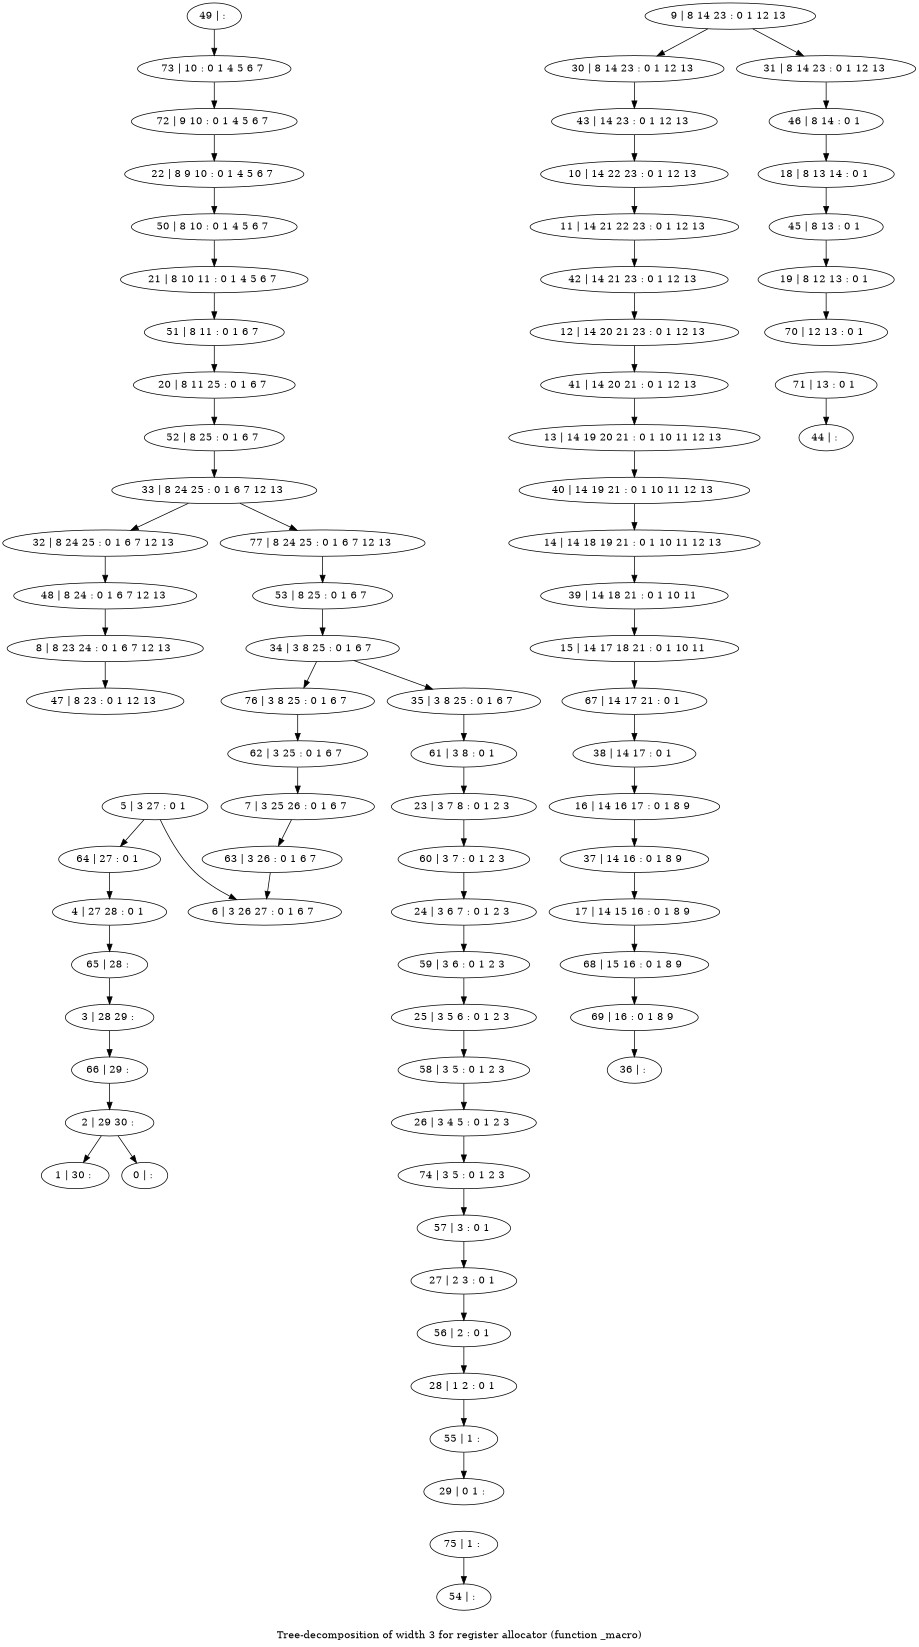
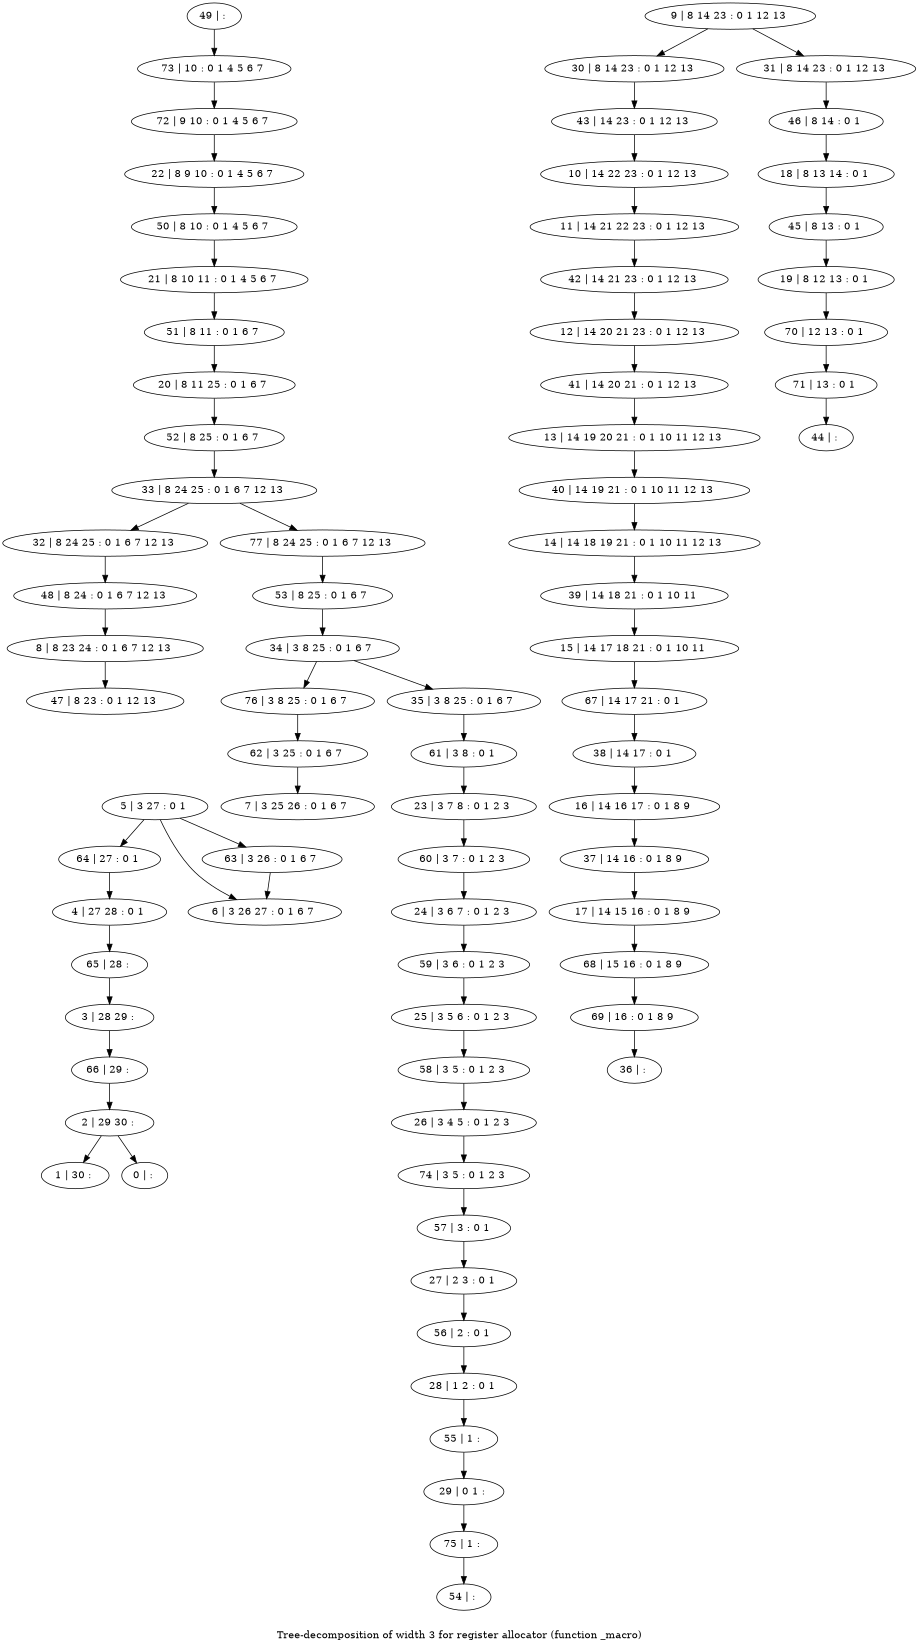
edge "70 | 12 13 : 0 1" -> "71 | 13 : 0 1": added
edge "7 | 3 25 26 : 0 1 6 7" -> "63 | 3 26 : 0 1 6 7": now "5 | 3 27 : 0 1" -> "63 | 3 26 : 0 1 6 7"
edge "29 | 0 1 :" -> "75 | 1 :": added
